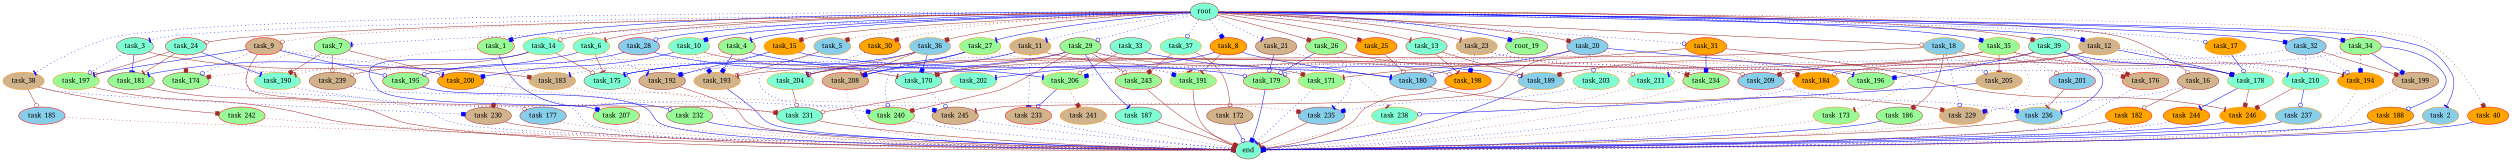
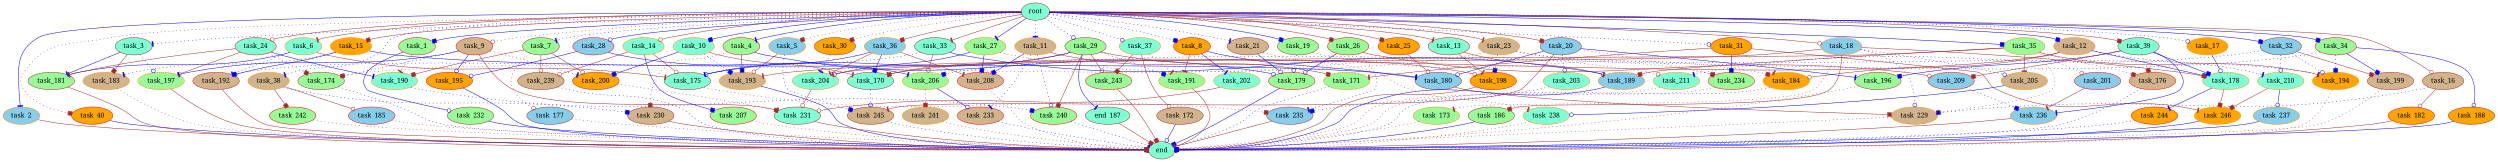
edge "root" -> "task_33": added
node "root_19": label "root_19" -> "task_19"
node "task_195": fillcolor palegreen -> orange
node "task_187": label "task_187" -> "end_187"
